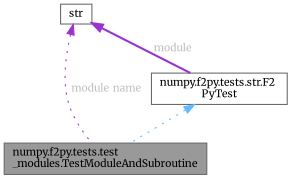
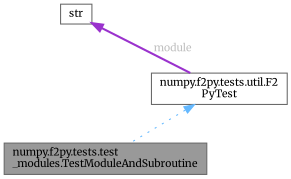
node "numpy.f2py.tests.str.F2 PyTest": label "numpy.f2py.tests.str.F2 PyTest" -> "numpy.f2py.tests.util.F2 PyTest"
edge "numpy.f2py.tests.test _modules.TestModuleAndSubroutine" -> "str": removed, label "module_name"
